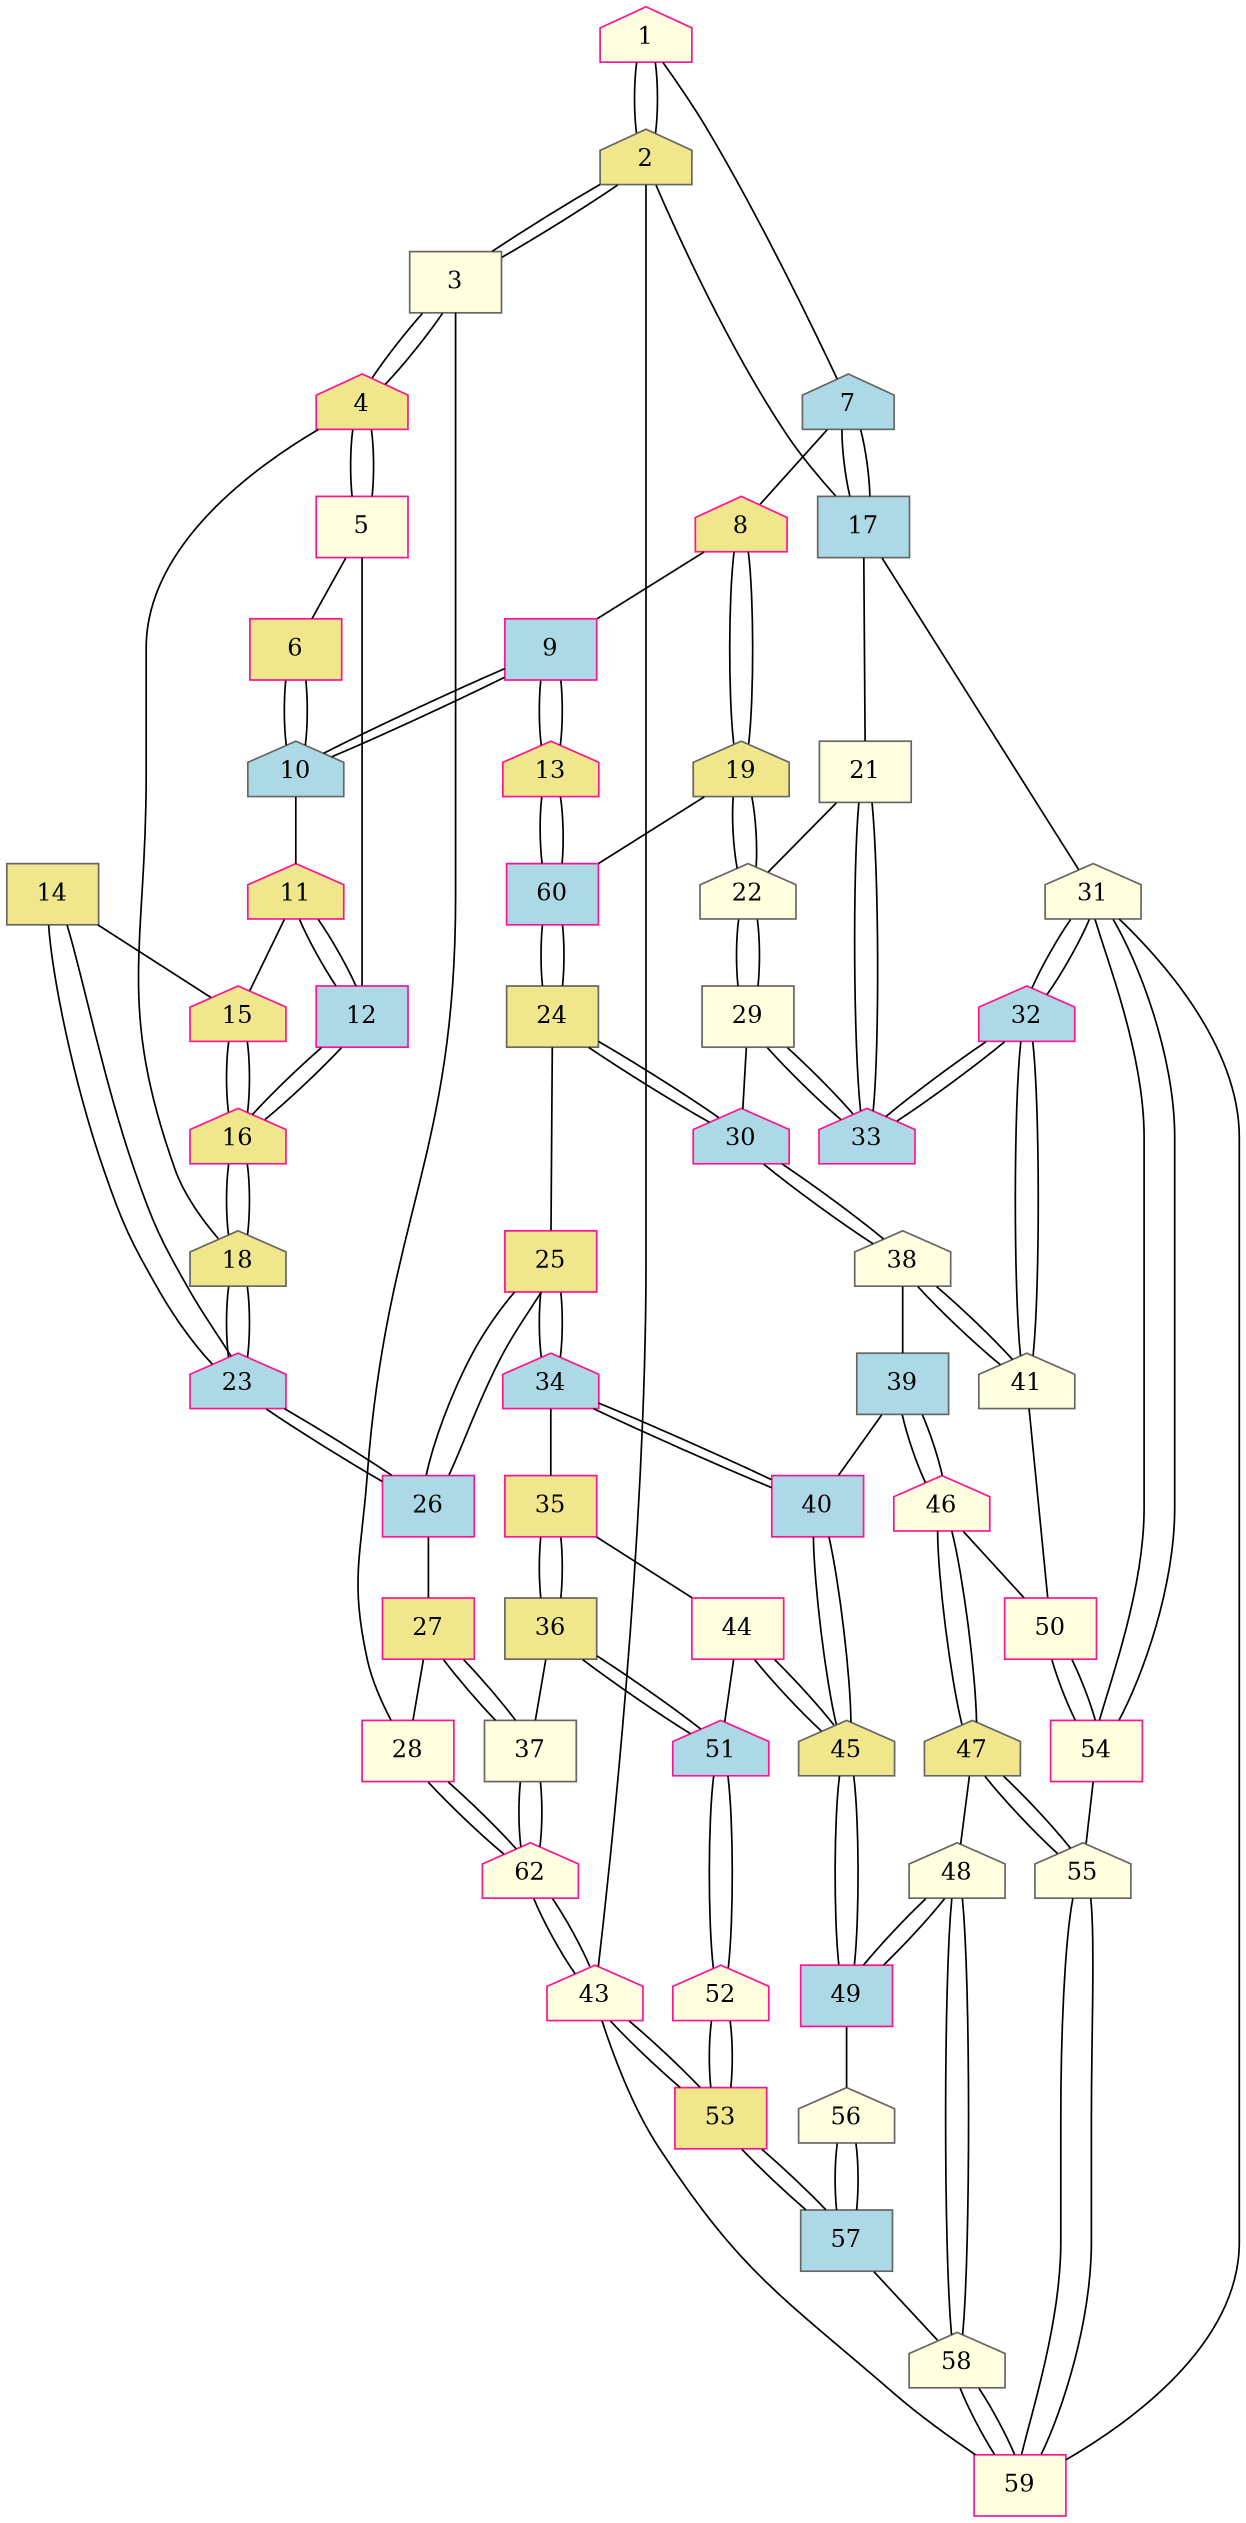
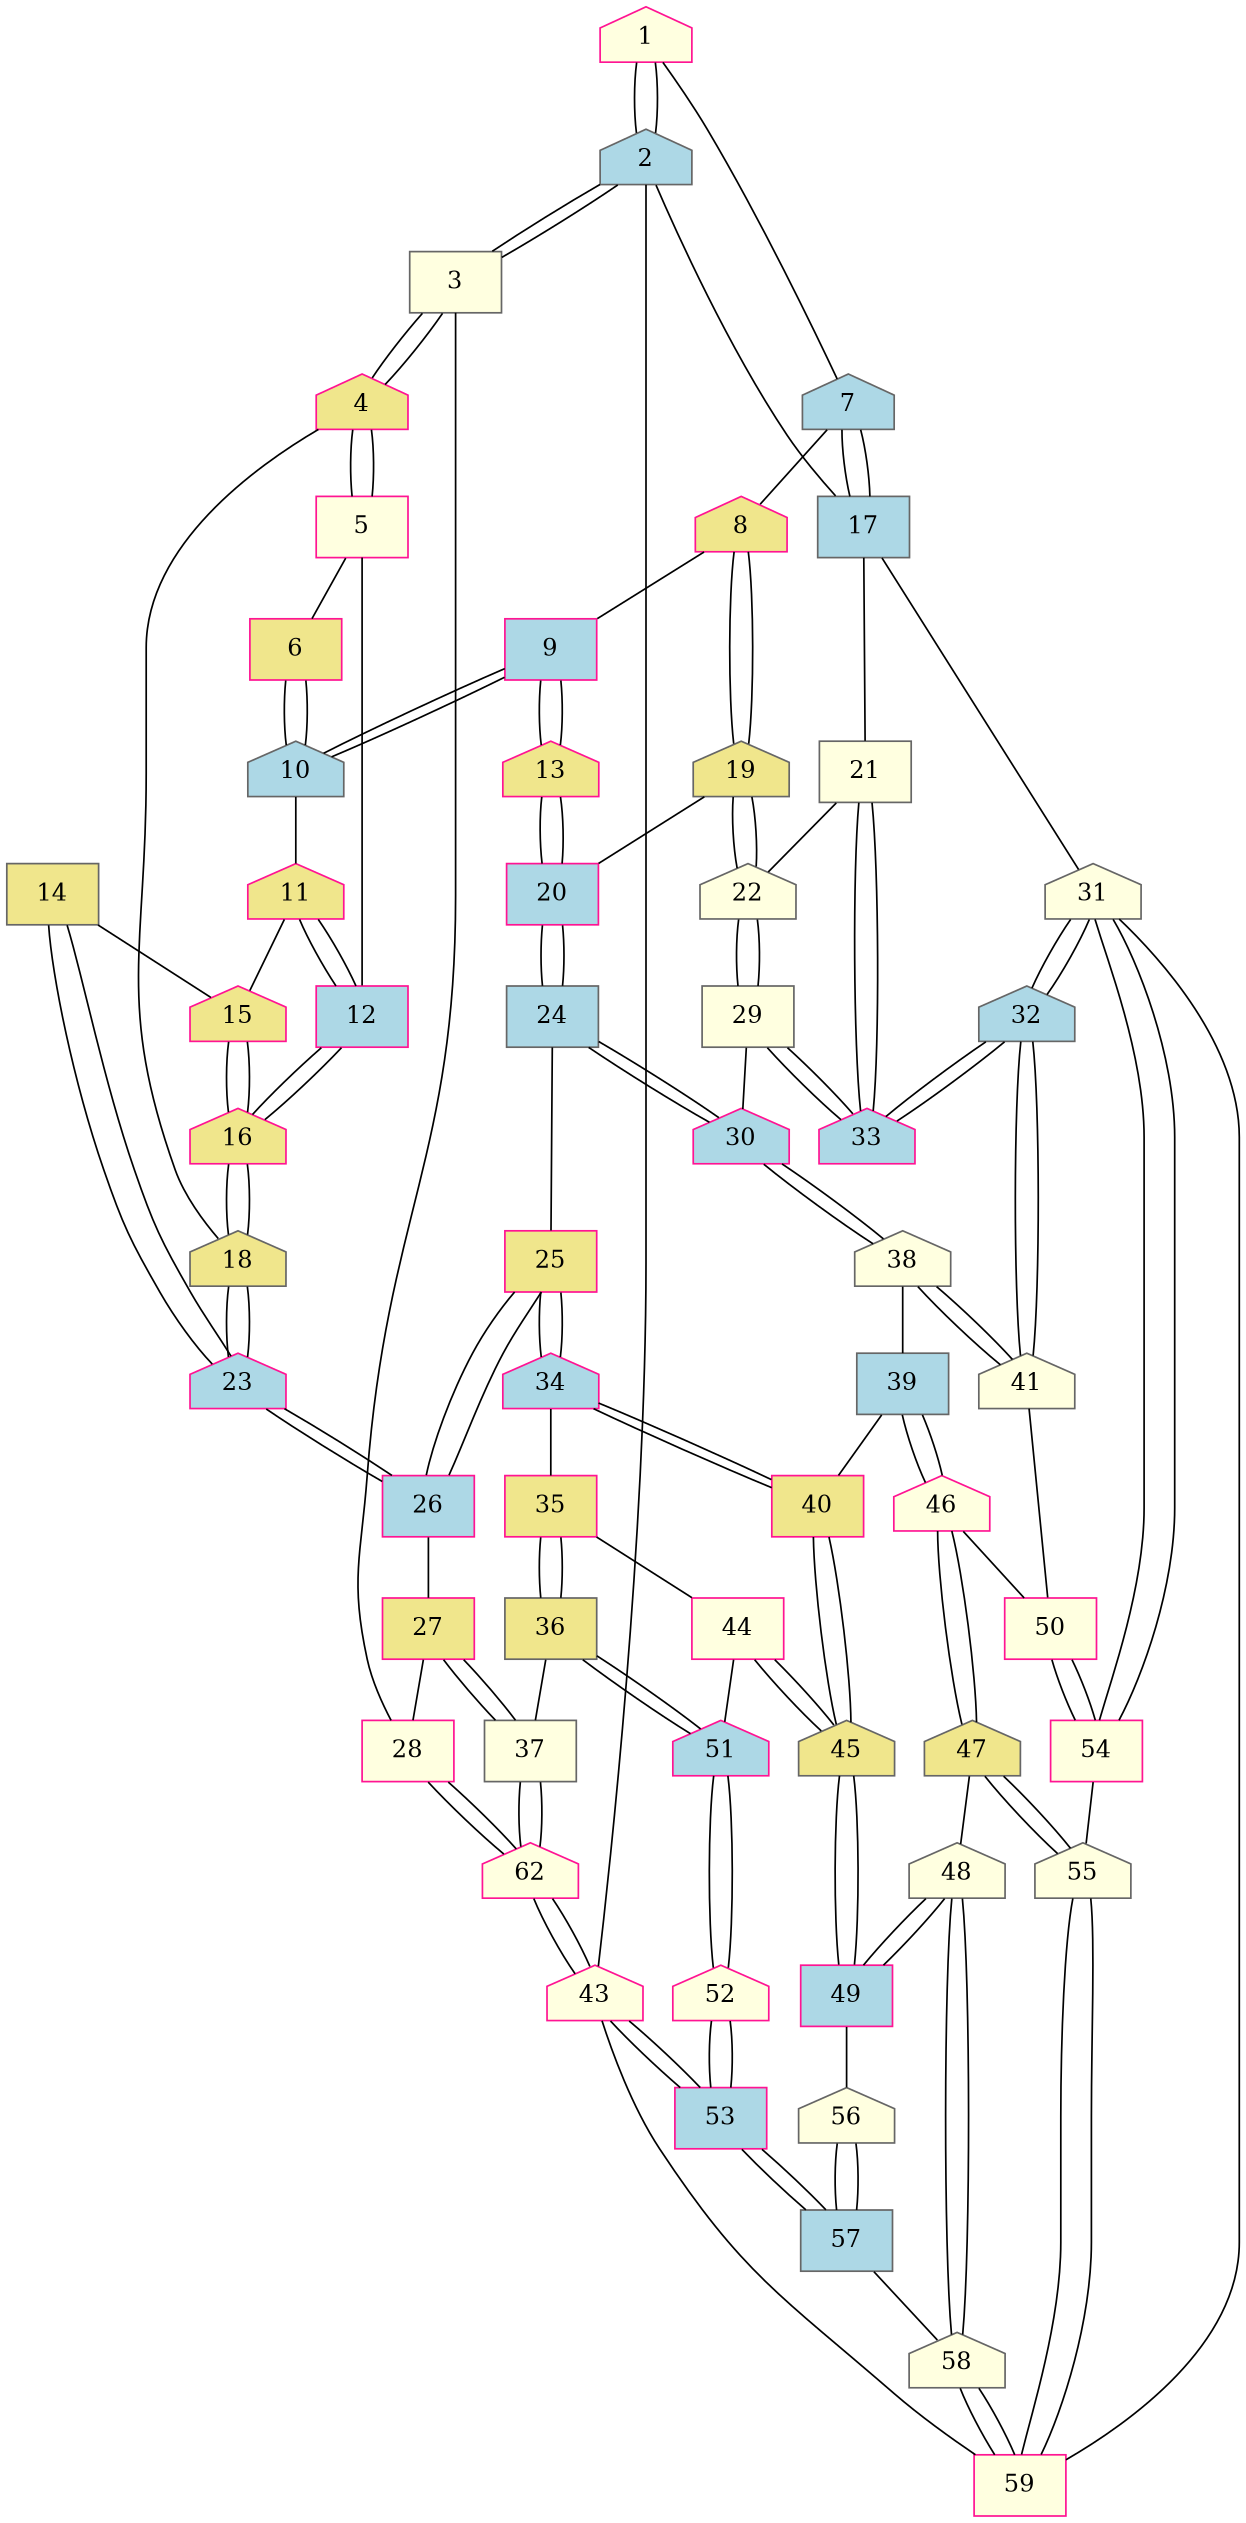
node "2": fillcolor khaki -> lightblue
node "60": label "60" -> "20"
node "24": fillcolor khaki -> lightblue
node "32": color deeppink -> gray40
node "40": fillcolor lightblue -> khaki
node "53": fillcolor khaki -> lightblue
